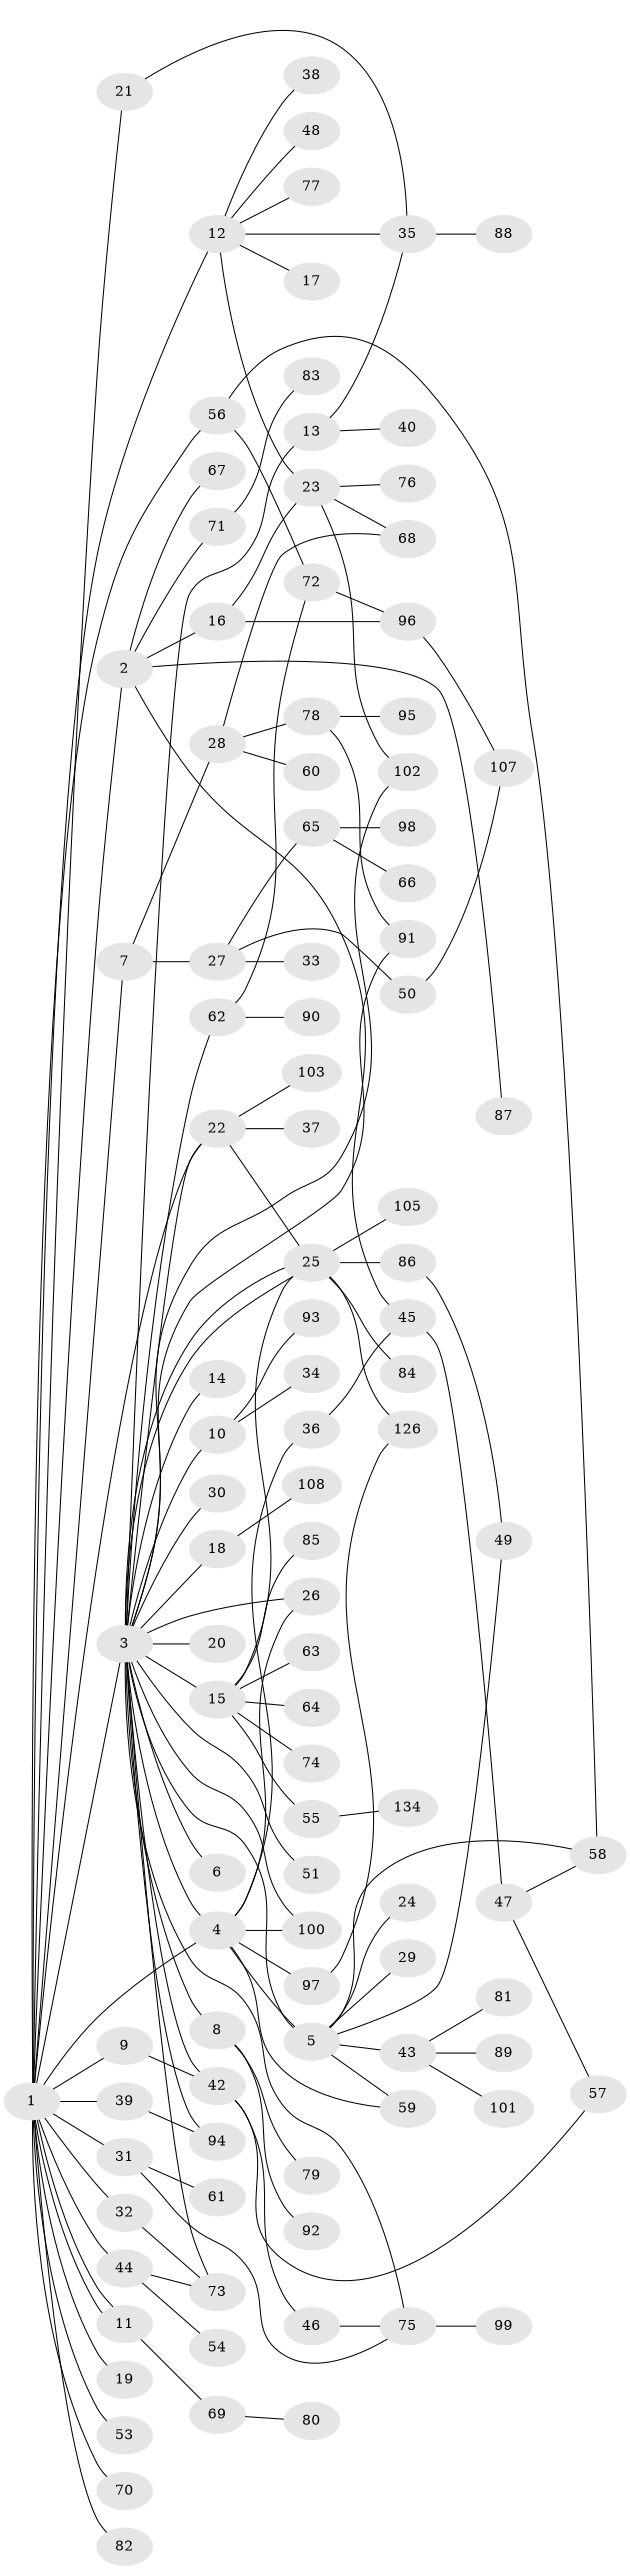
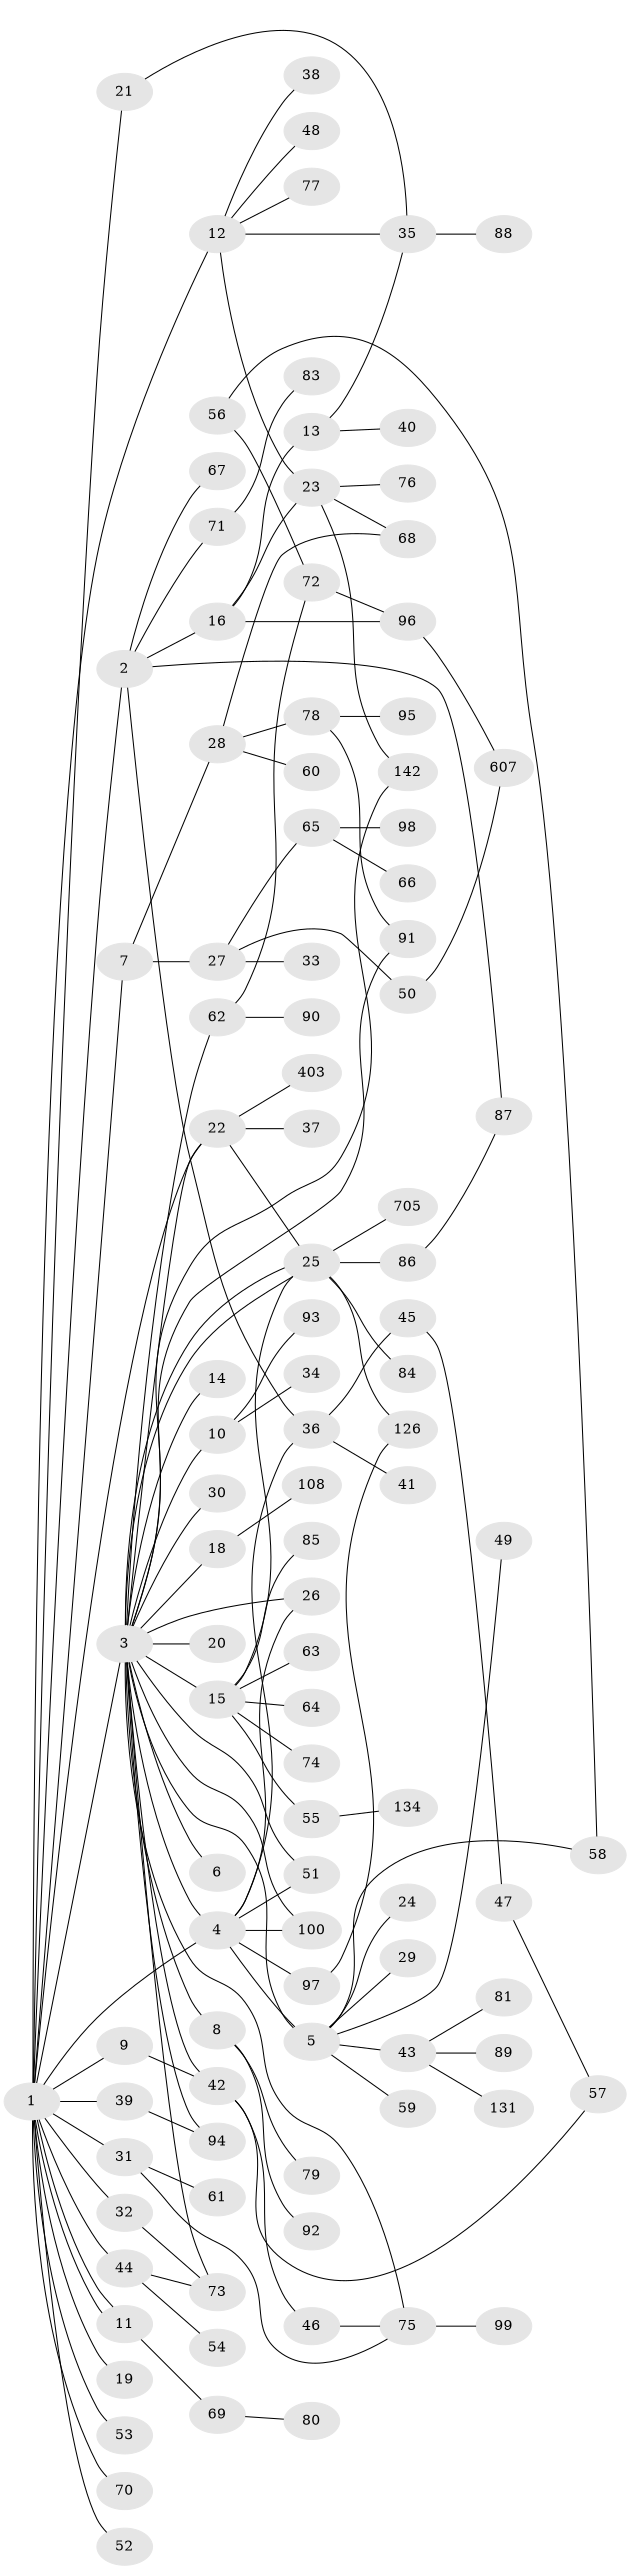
node "17": removed
node "107": label "107" -> "607"
node "102": label "102" -> "142"
edge "2" -- "45": now "2" -- "36"
edge "13" -- "3": now "13" -- "16"
node "103": label "103" -> "403"
node "105": label "105" -> "705"
edge "56" -- "1": removed
edge "86" -- "49": now "86" -- "87"
node "41": added
edge "58" -- "47": removed
edge "4" -- "59": now "4" -- "51"
node "101": label "101" -> "131"
node "82": label "82" -> "52"
